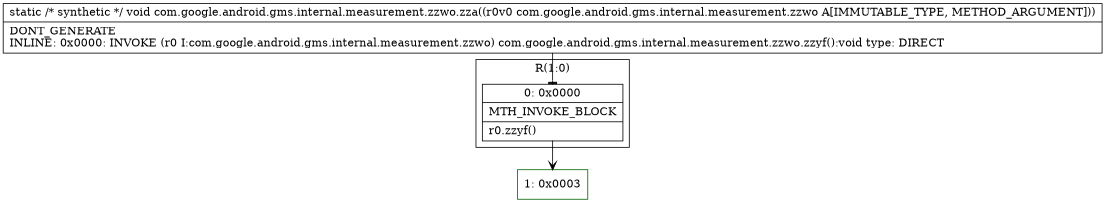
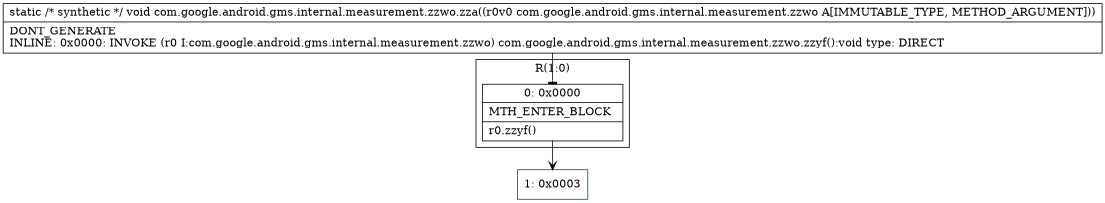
node "0: 0x0000": text "MTH_INVOKE_BLOCK" -> "MTH_ENTER_BLOCK"
